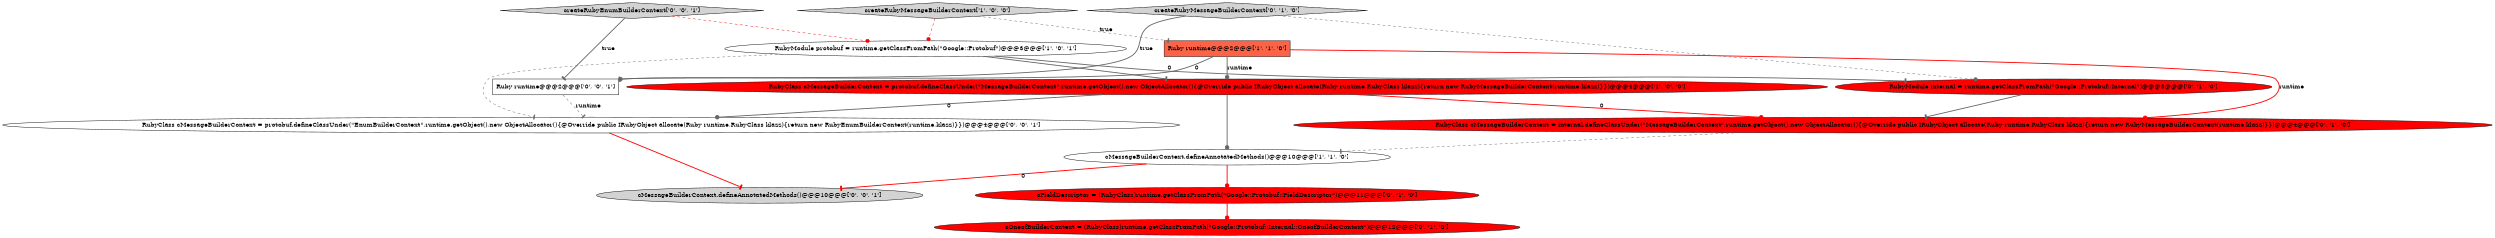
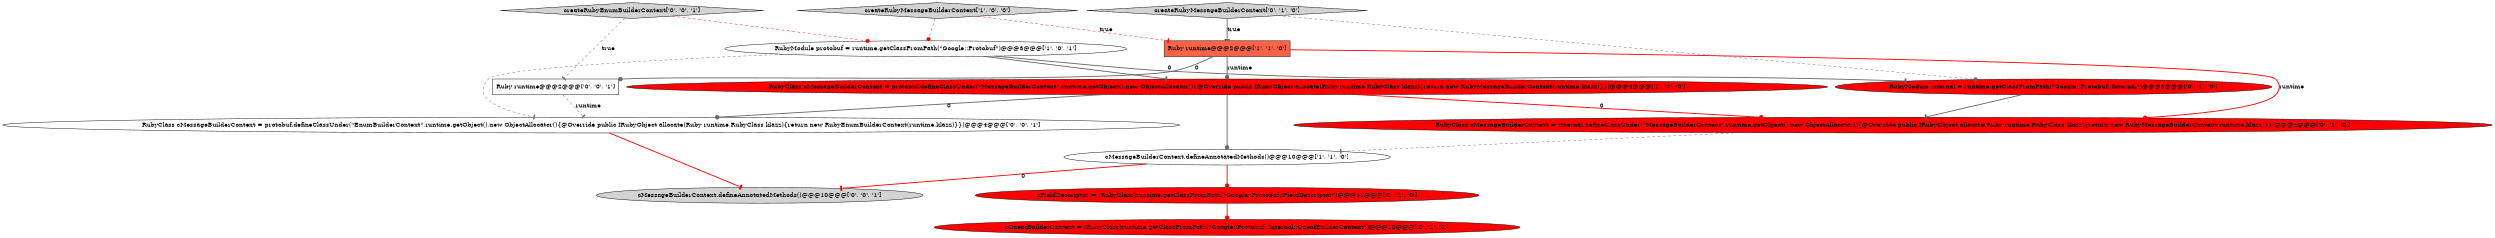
edge "createRubyMessageBuilderContext['1', '0', '0']" -> "Ruby runtime@@@2@@@['1', '1', '0']": color gray40 -> red
edge "createRubyEnumBuilderContext['0', '0', '1']" -> "Ruby runtime@@@2@@@['0', '0', '1']": style bold -> dashed
edge "createRubyMessageBuilderContext['0', '1', '0']" -> "Ruby runtime@@@2@@@['0', '0', '1']": now "createRubyMessageBuilderContext['0', '1', '0']" -> "Ruby runtime@@@2@@@['1', '1', '0']"
